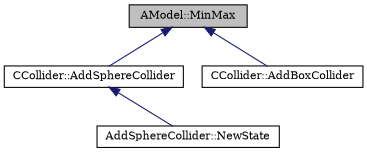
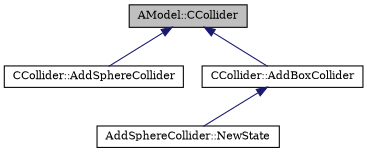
node "AModel::MinMax": label "AModel::MinMax" -> "AModel::CCollider"
edge "AddSphereCollider::NewState" -> "CCollider::AddSphereCollider": now "AddSphereCollider::NewState" -> "CCollider::AddBoxCollider"
